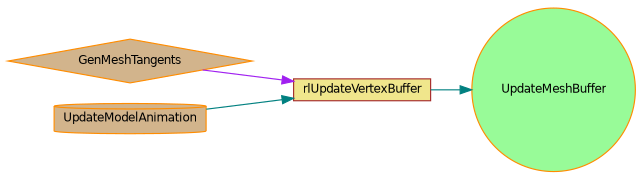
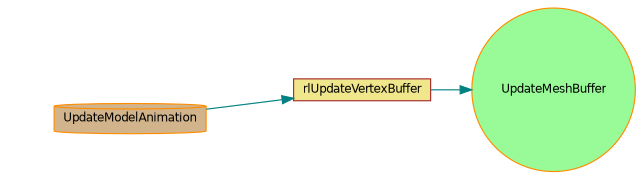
node "GenMeshTangents": removed
